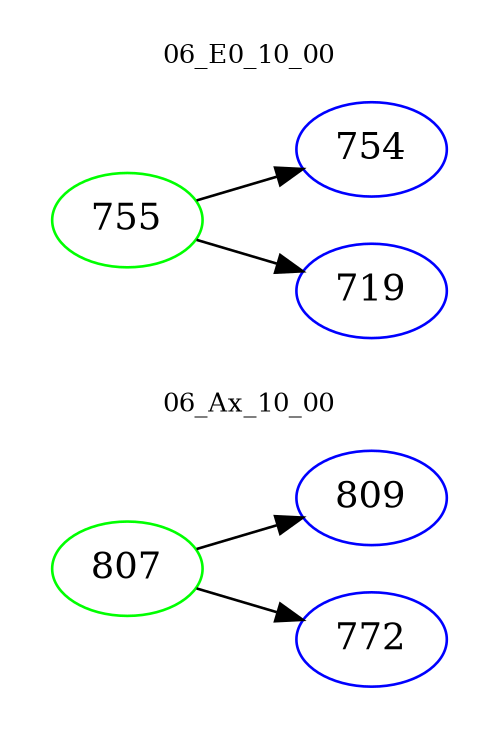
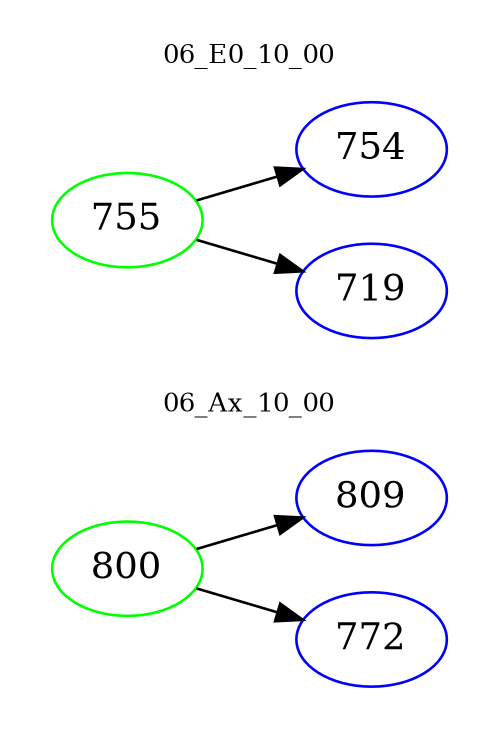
node "807": label "807" -> "800"
